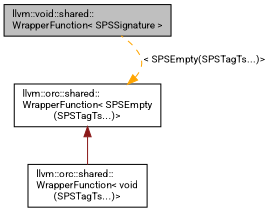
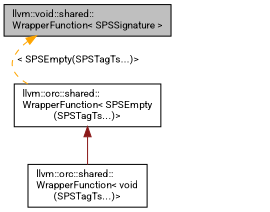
edge "llvm::void::shared:: WrapperFunction< SPSSignature >" -> "llvm::orc::shared:: WrapperFunction< SPSEmpty (SPSTagTs...)>": reversed
